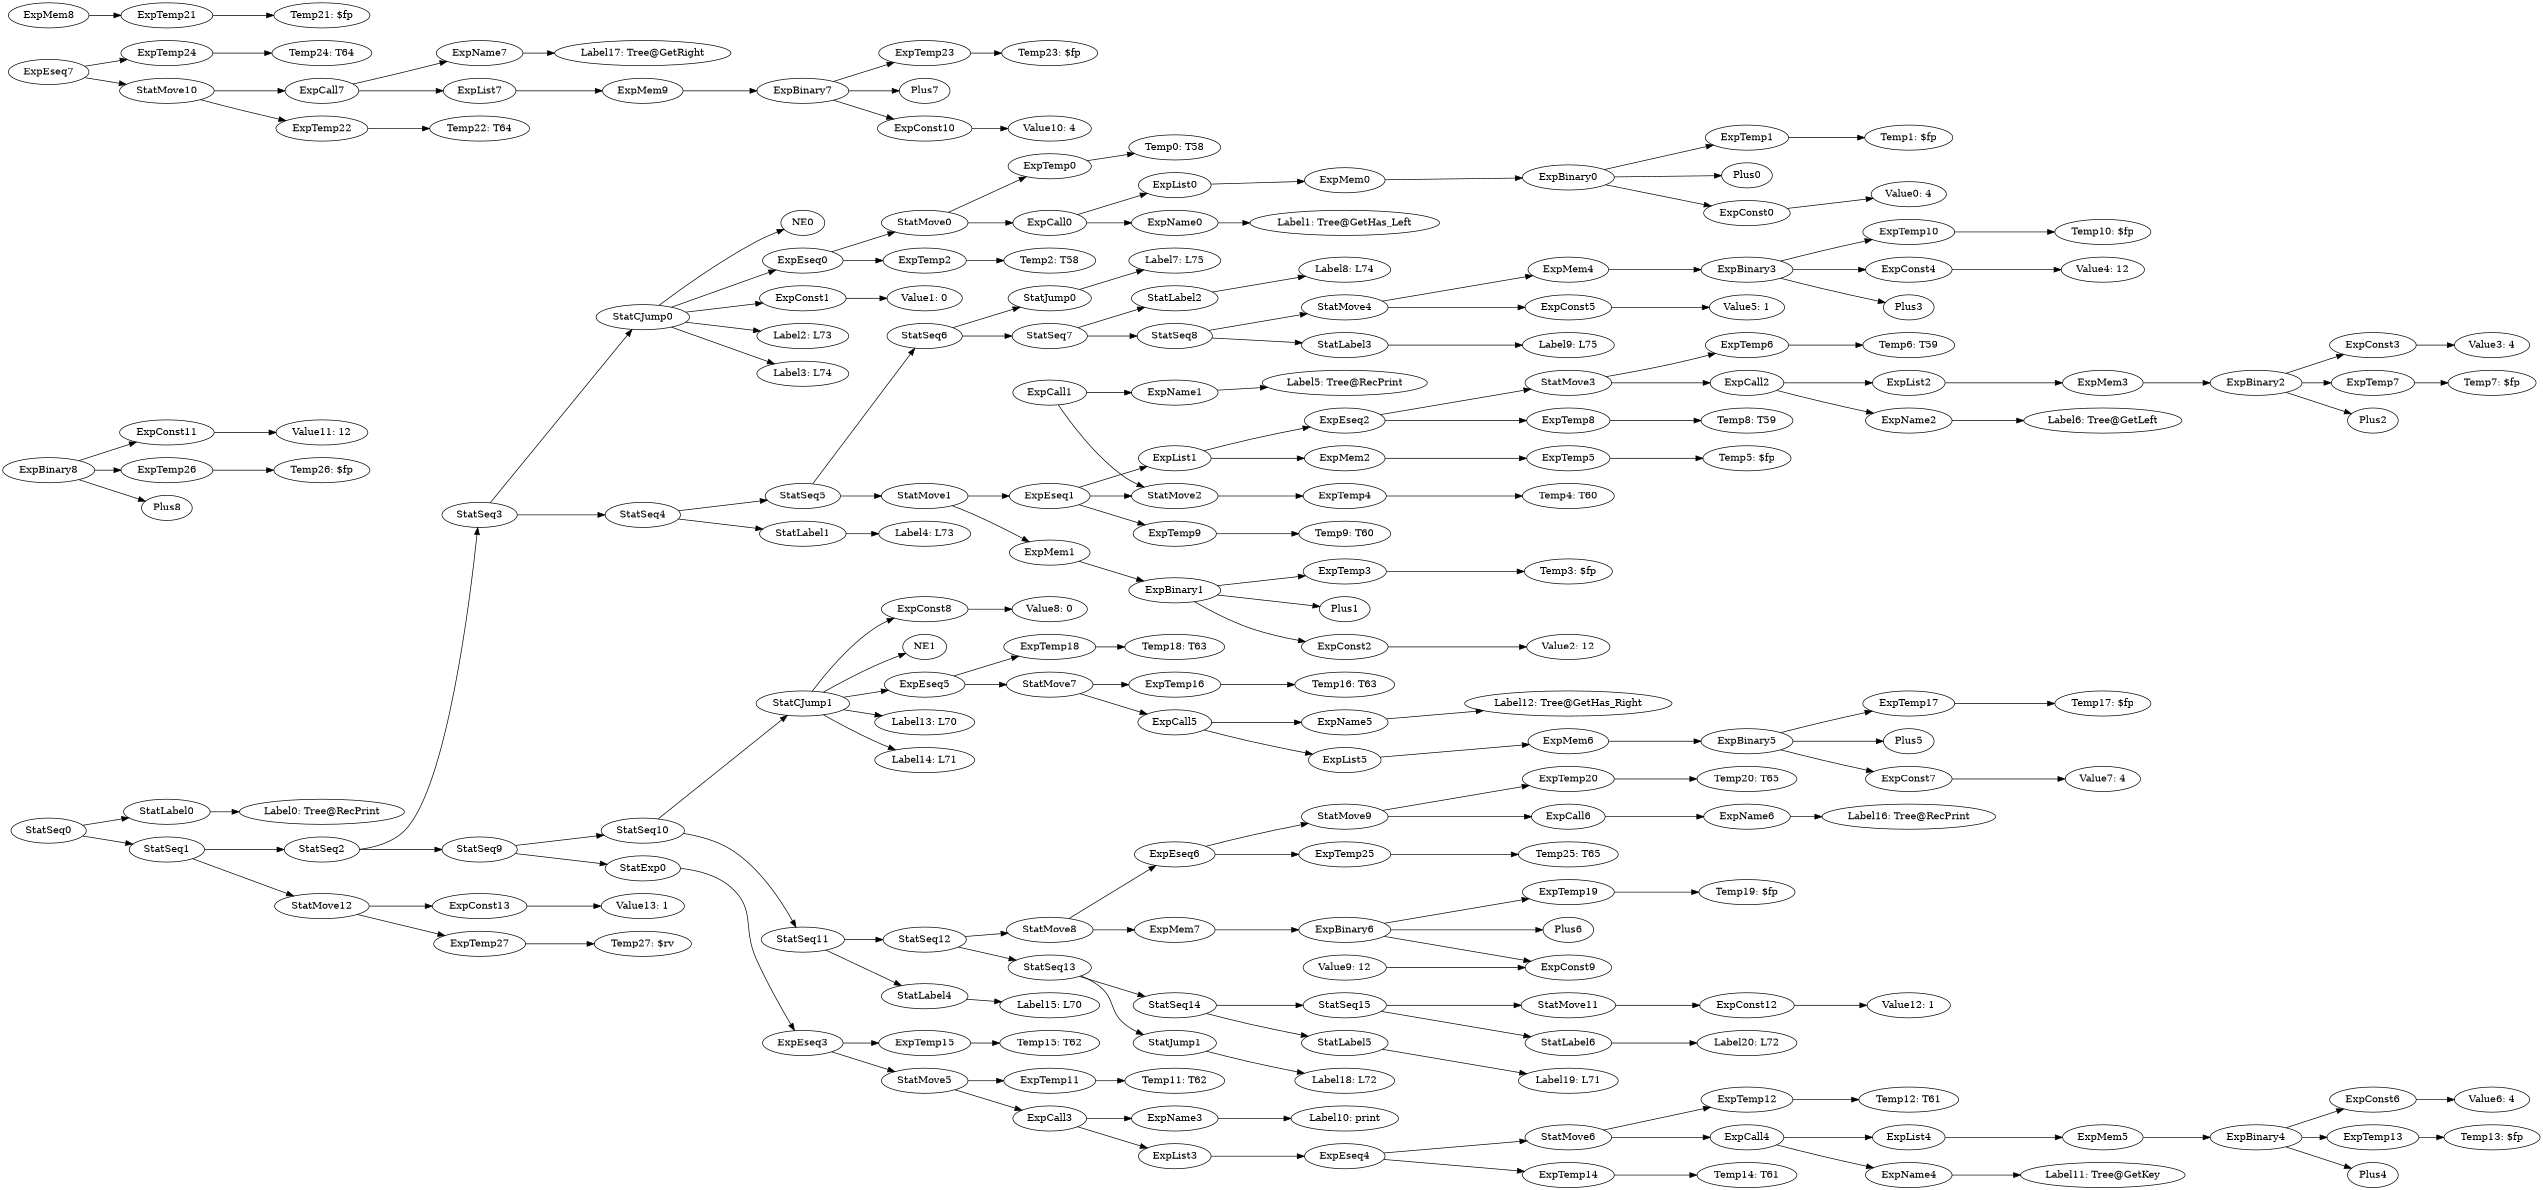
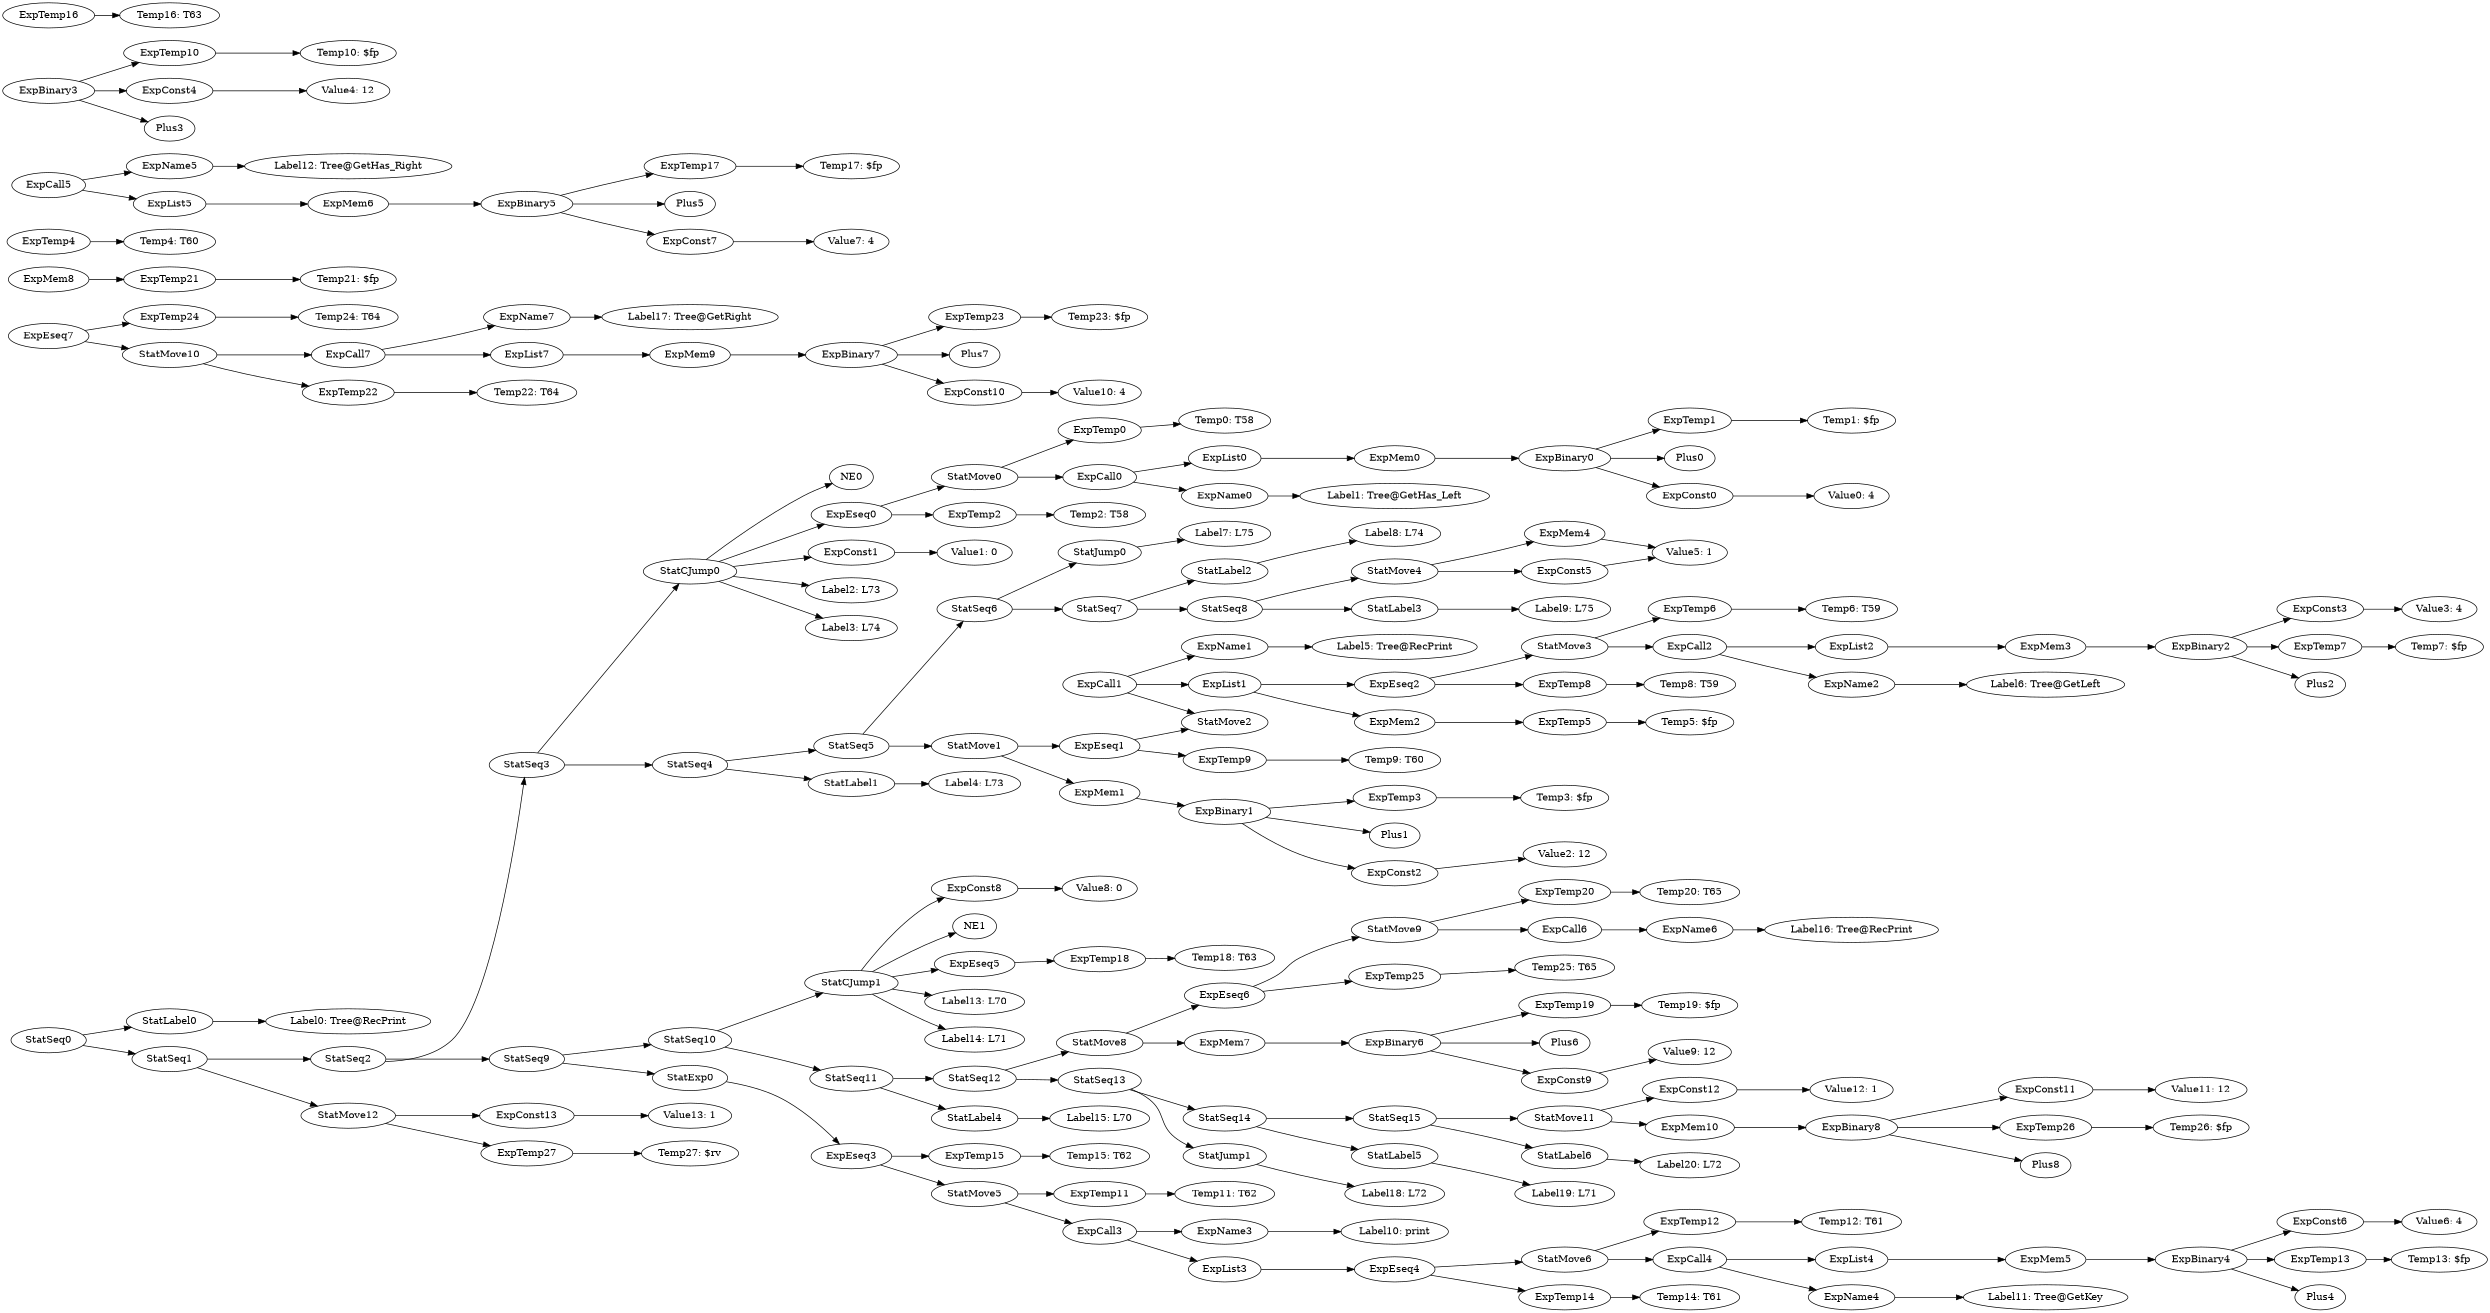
edge "ExpMem4" -> "ExpBinary3": now "ExpMem4" -> "Value5: 1"
edge "ExpEseq1" -> "ExpList1": now "ExpCall1" -> "ExpList1"
edge "StatMove2" -> "ExpTemp4": removed
node "StatMove7": removed
edge "Value9: 12" -> "ExpConst9": reversed
node "ExpMem10": added
